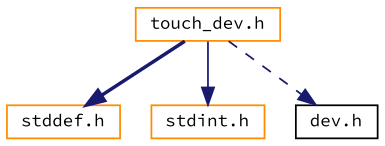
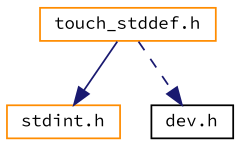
node "touch_dev.h": label "touch_dev.h" -> "touch_stddef.h"
node "stddef.h": removed
